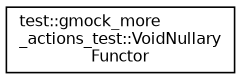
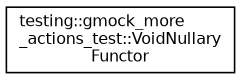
node "test::gmock_more _actions_test::VoidNullary Functor": label "test::gmock_more _actions_test::VoidNullary Functor" -> "testing::gmock_more _actions_test::VoidNullary Functor"
